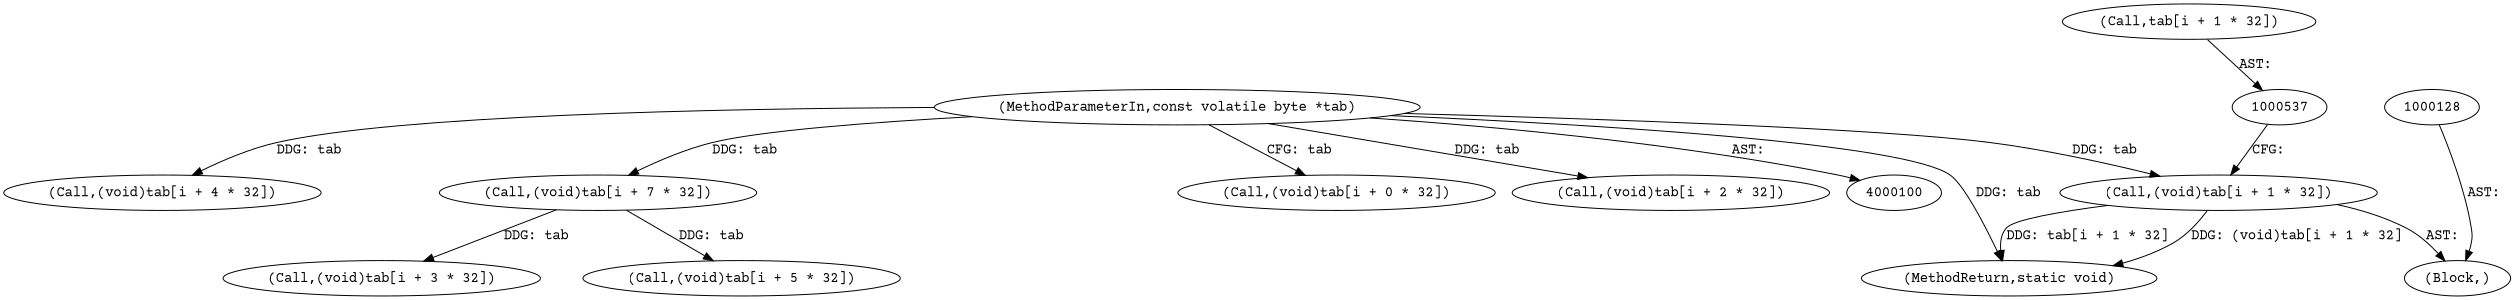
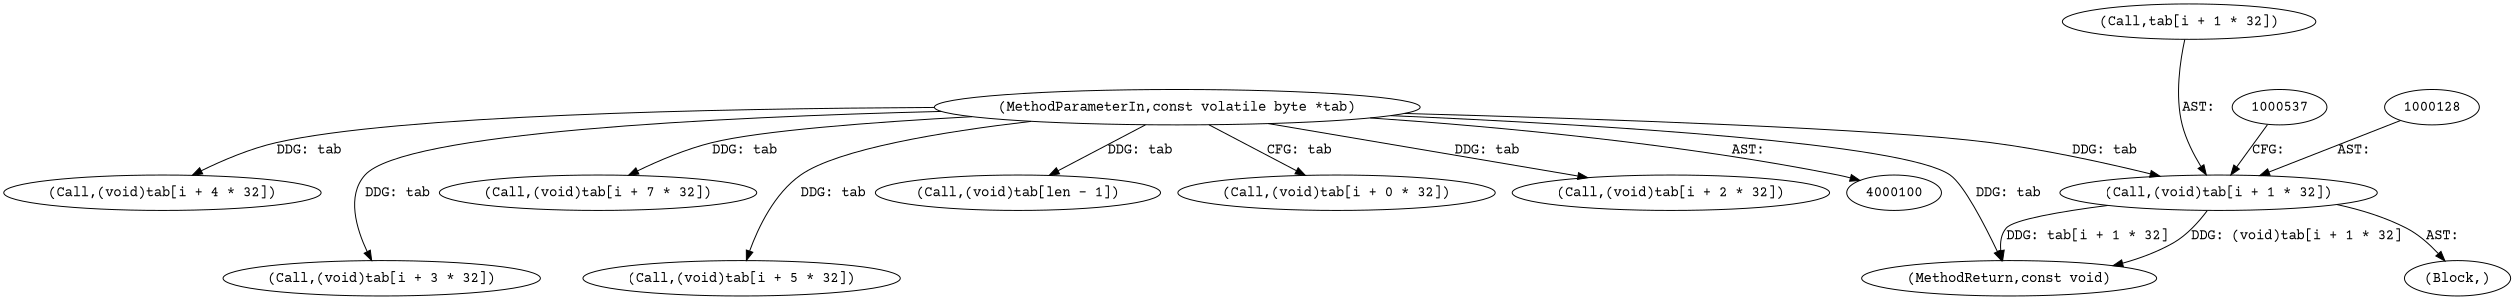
edge "(Call,tab[i + 1 * 32])" -> "1000537": now "(Call,tab[i + 1 * 32])" -> "(Call,(void)tab[i + 1 * 32])"
edge "1000128" -> "(Block,)": now "1000128" -> "(Call,(void)tab[i + 1 * 32])"
node "(Call,(void)tab[len - 1])": added
edge "(Call,(void)tab[i + 7 * 32])" -> "(Call,(void)tab[i + 5 * 32])": now "(MethodParameterIn,const volatile byte *tab)" -> "(Call,(void)tab[i + 5 * 32])"
edge "(Call,(void)tab[i + 7 * 32])" -> "(Call,(void)tab[i + 3 * 32])": now "(MethodParameterIn,const volatile byte *tab)" -> "(Call,(void)tab[i + 3 * 32])"
node "(MethodReturn,static void)": label "(MethodReturn,static void)" -> "(MethodReturn,const void)"
